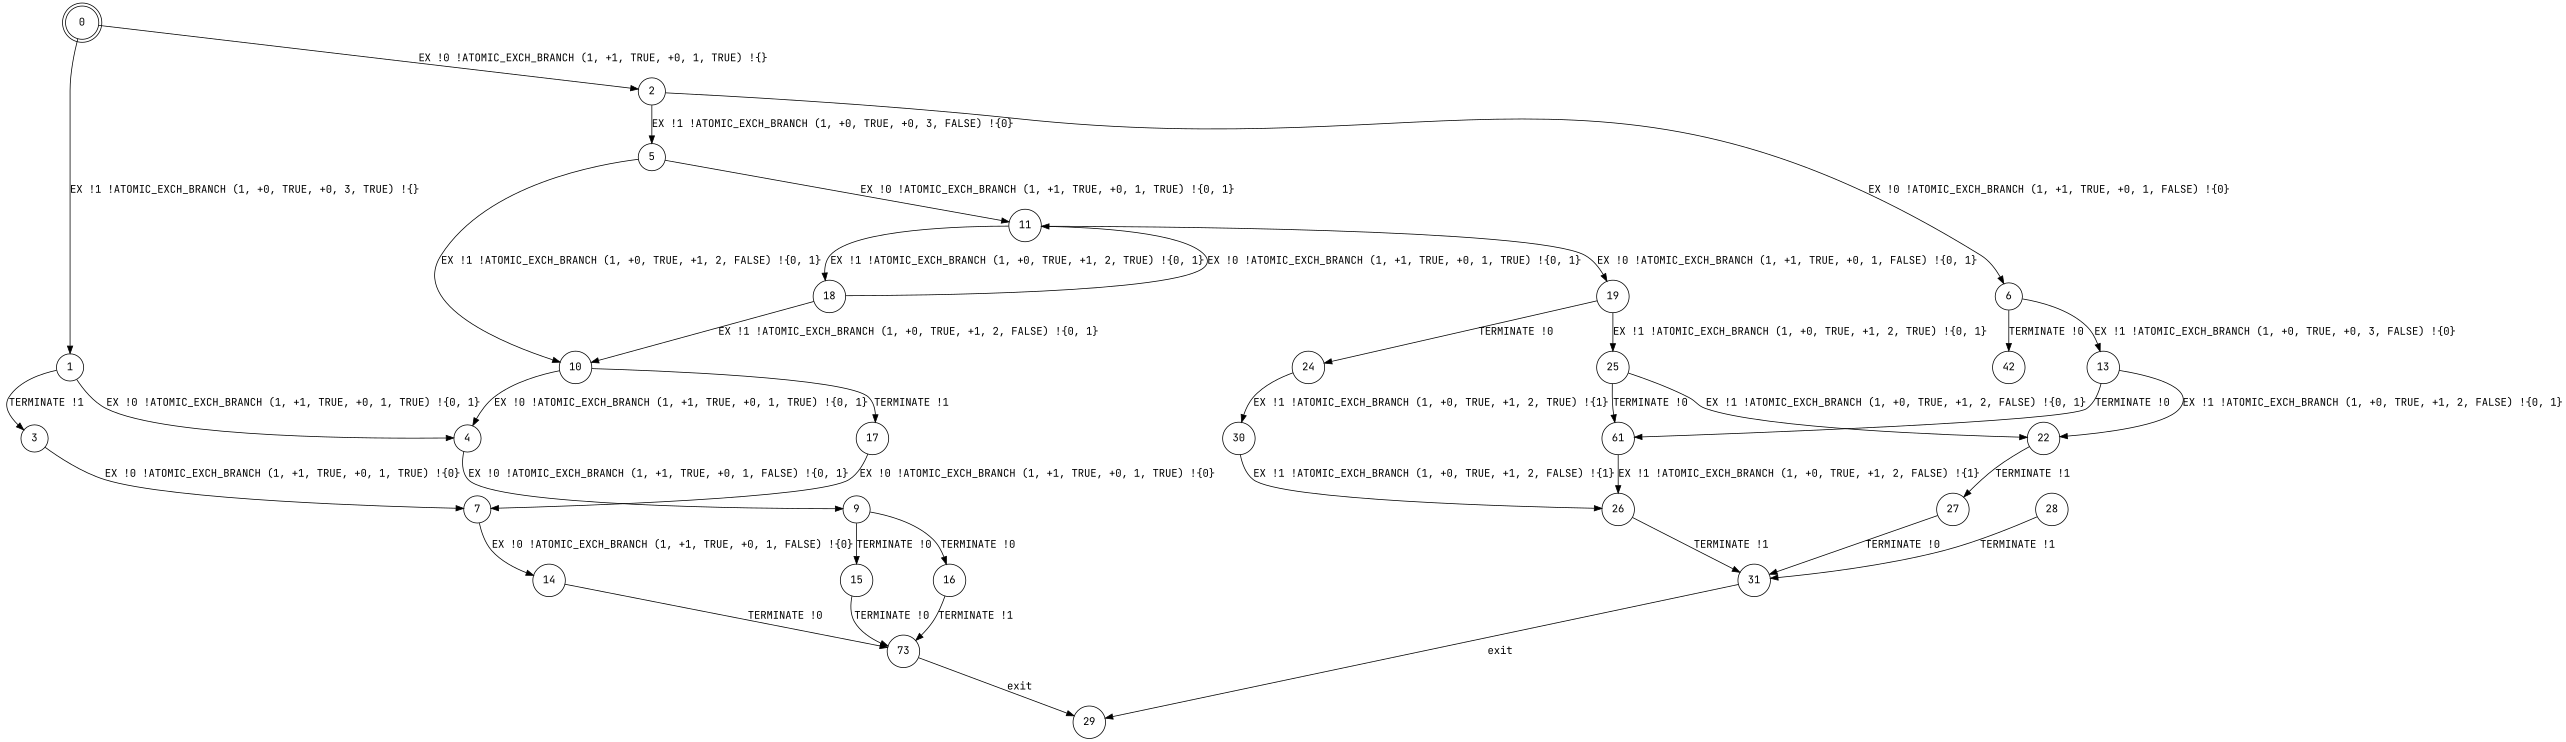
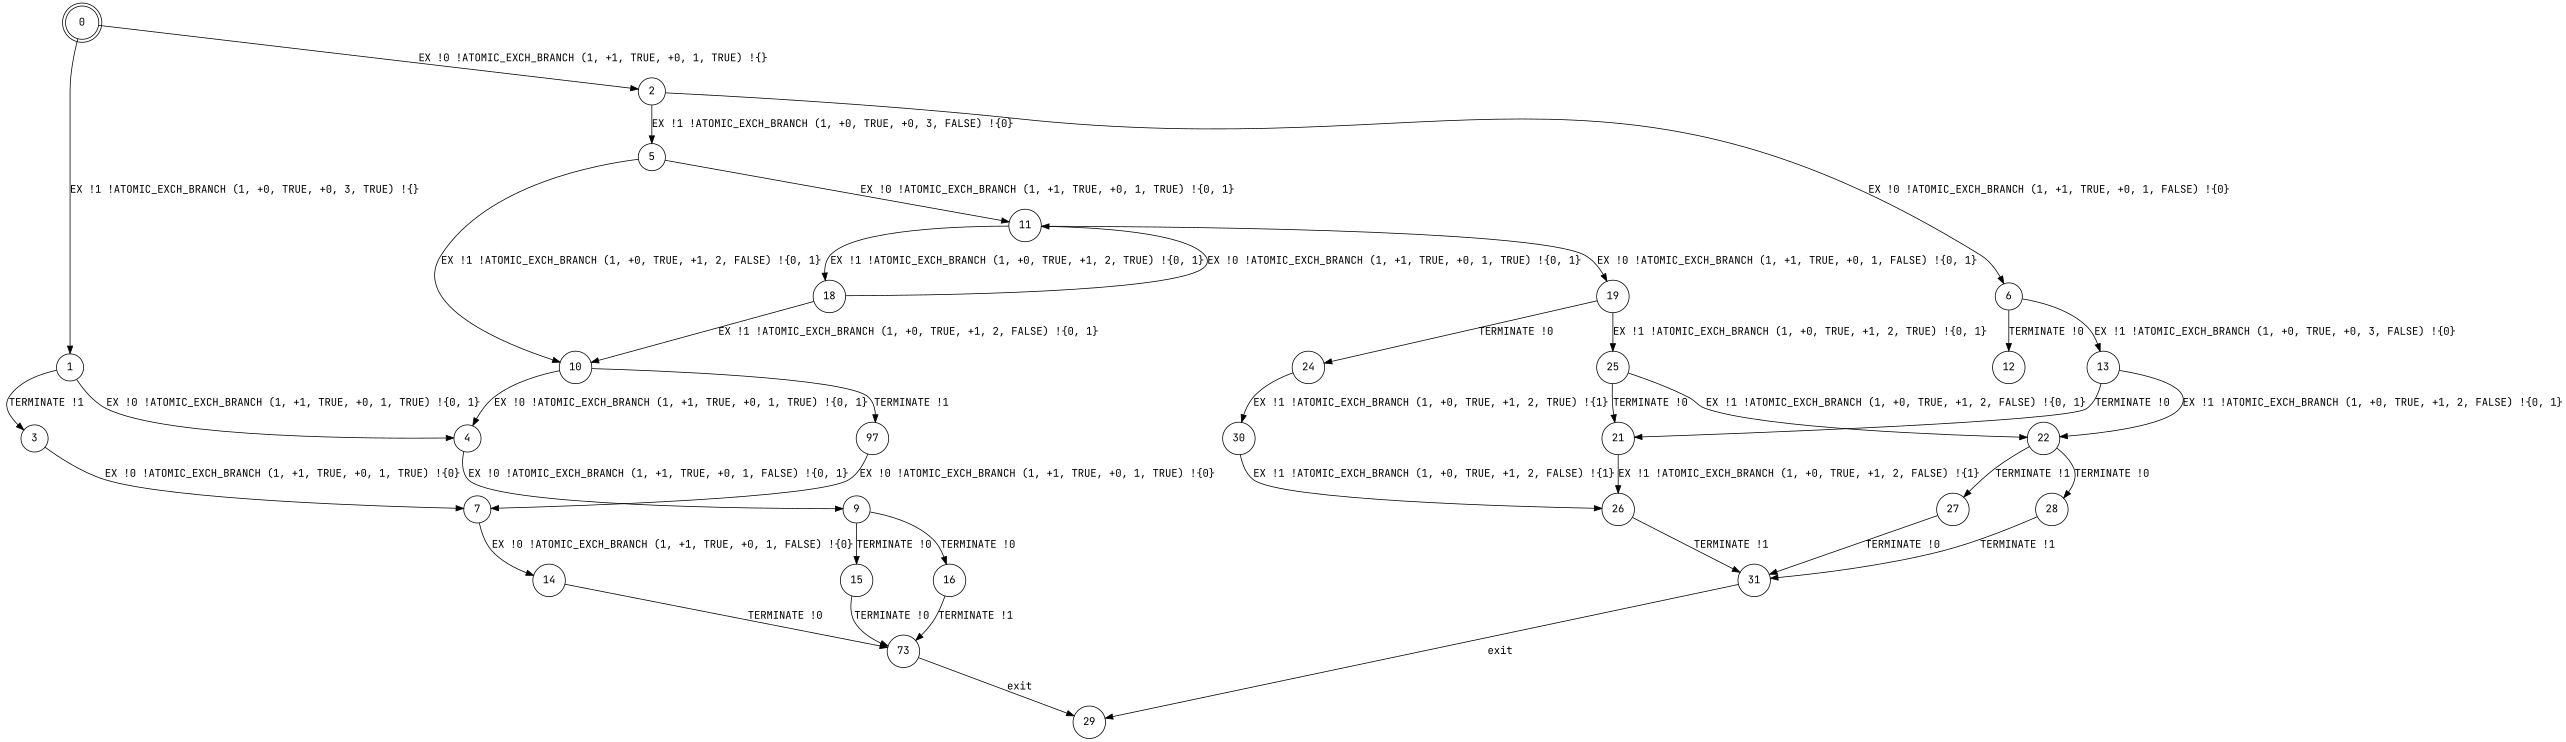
node "42": label "42" -> "12"
node "17": label "17" -> "97"
node "61": label "61" -> "21"
edge "22" -> "28": added, label "TERMINATE !0"
